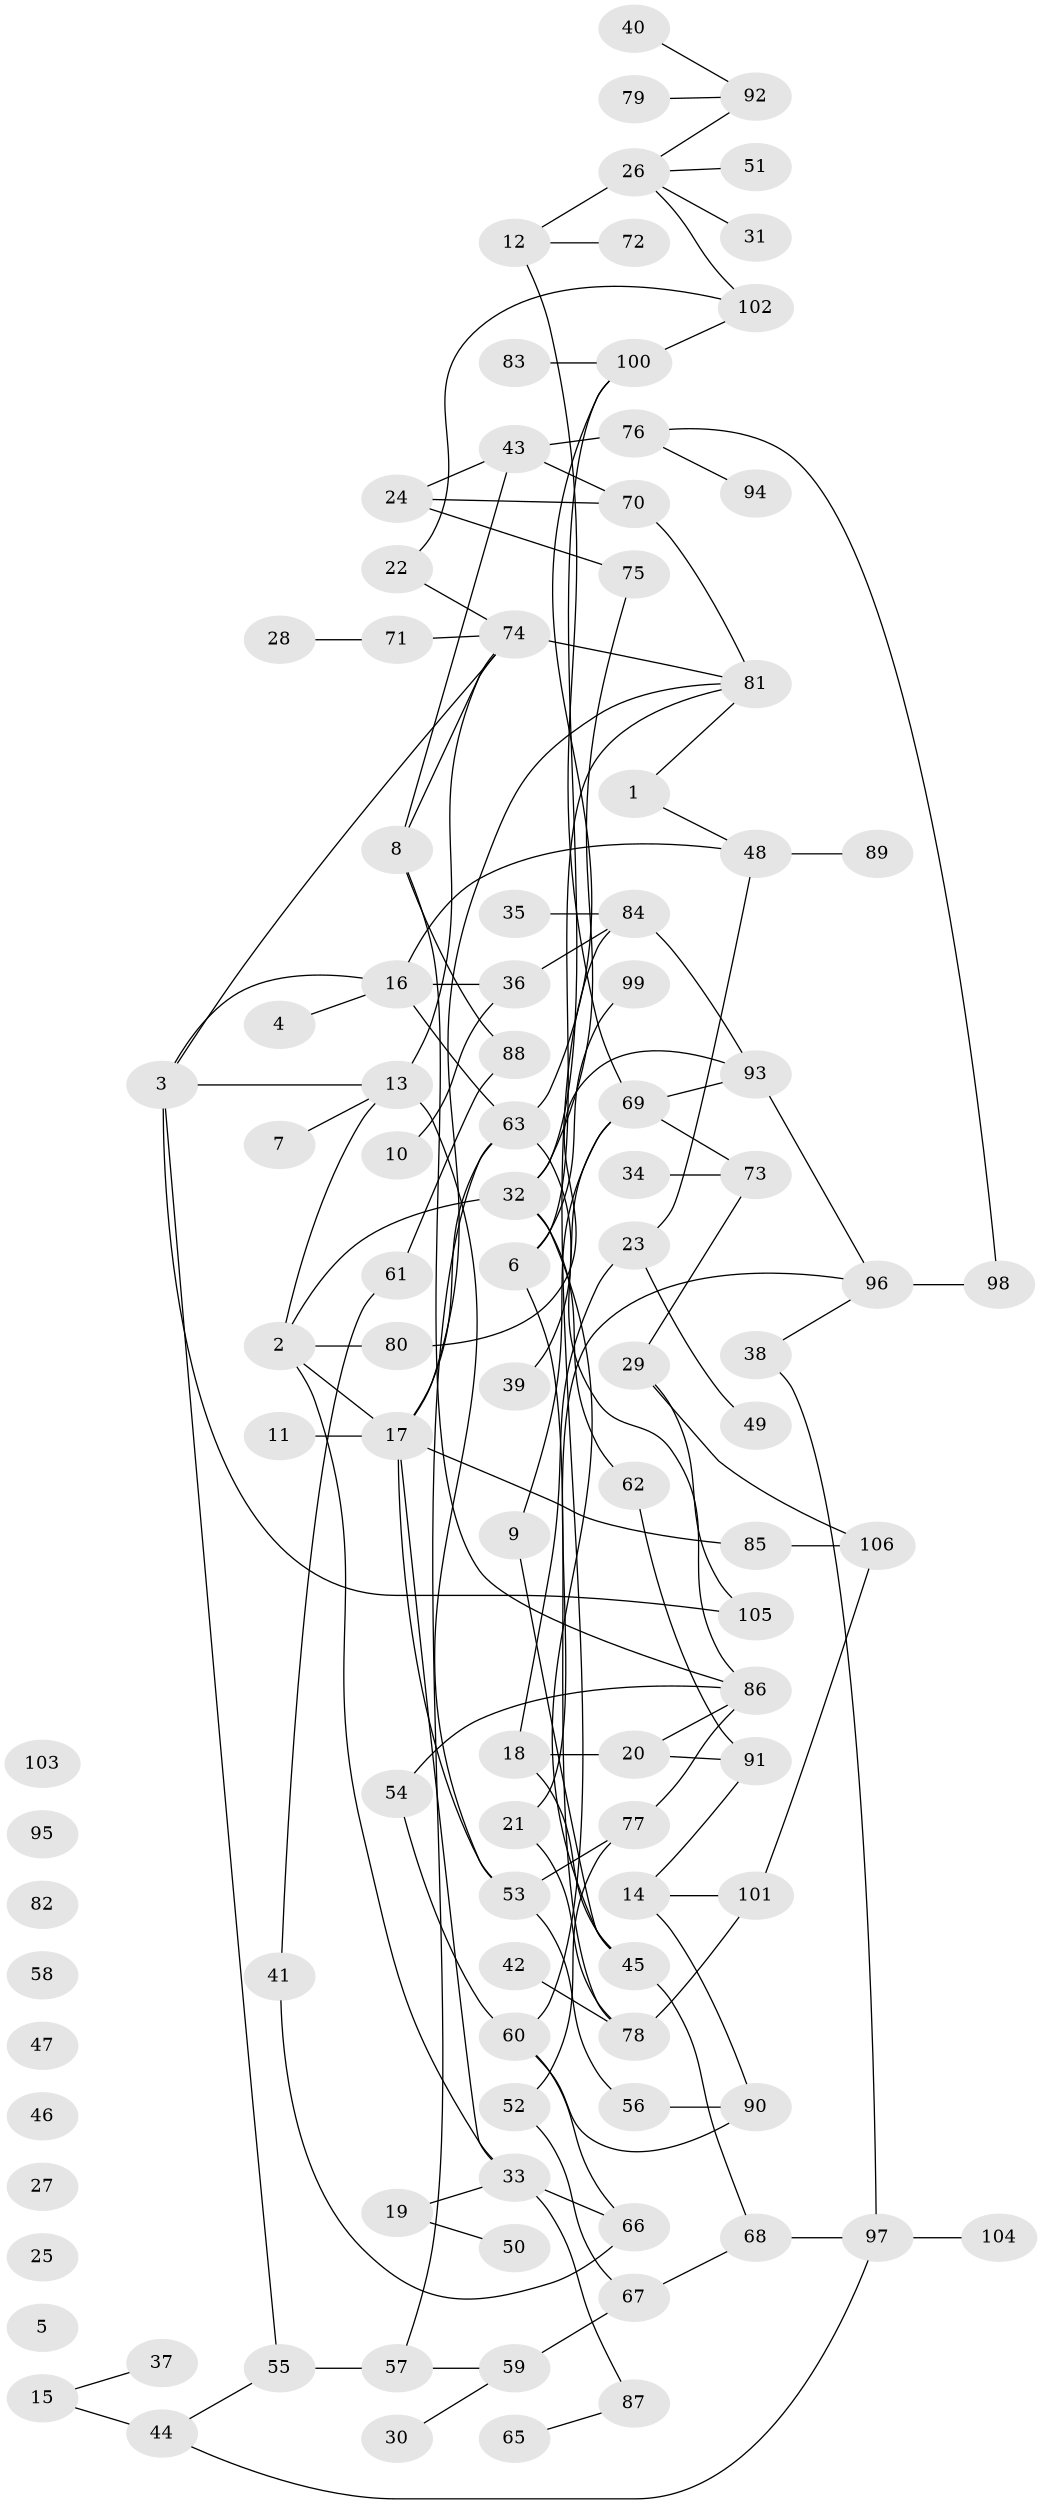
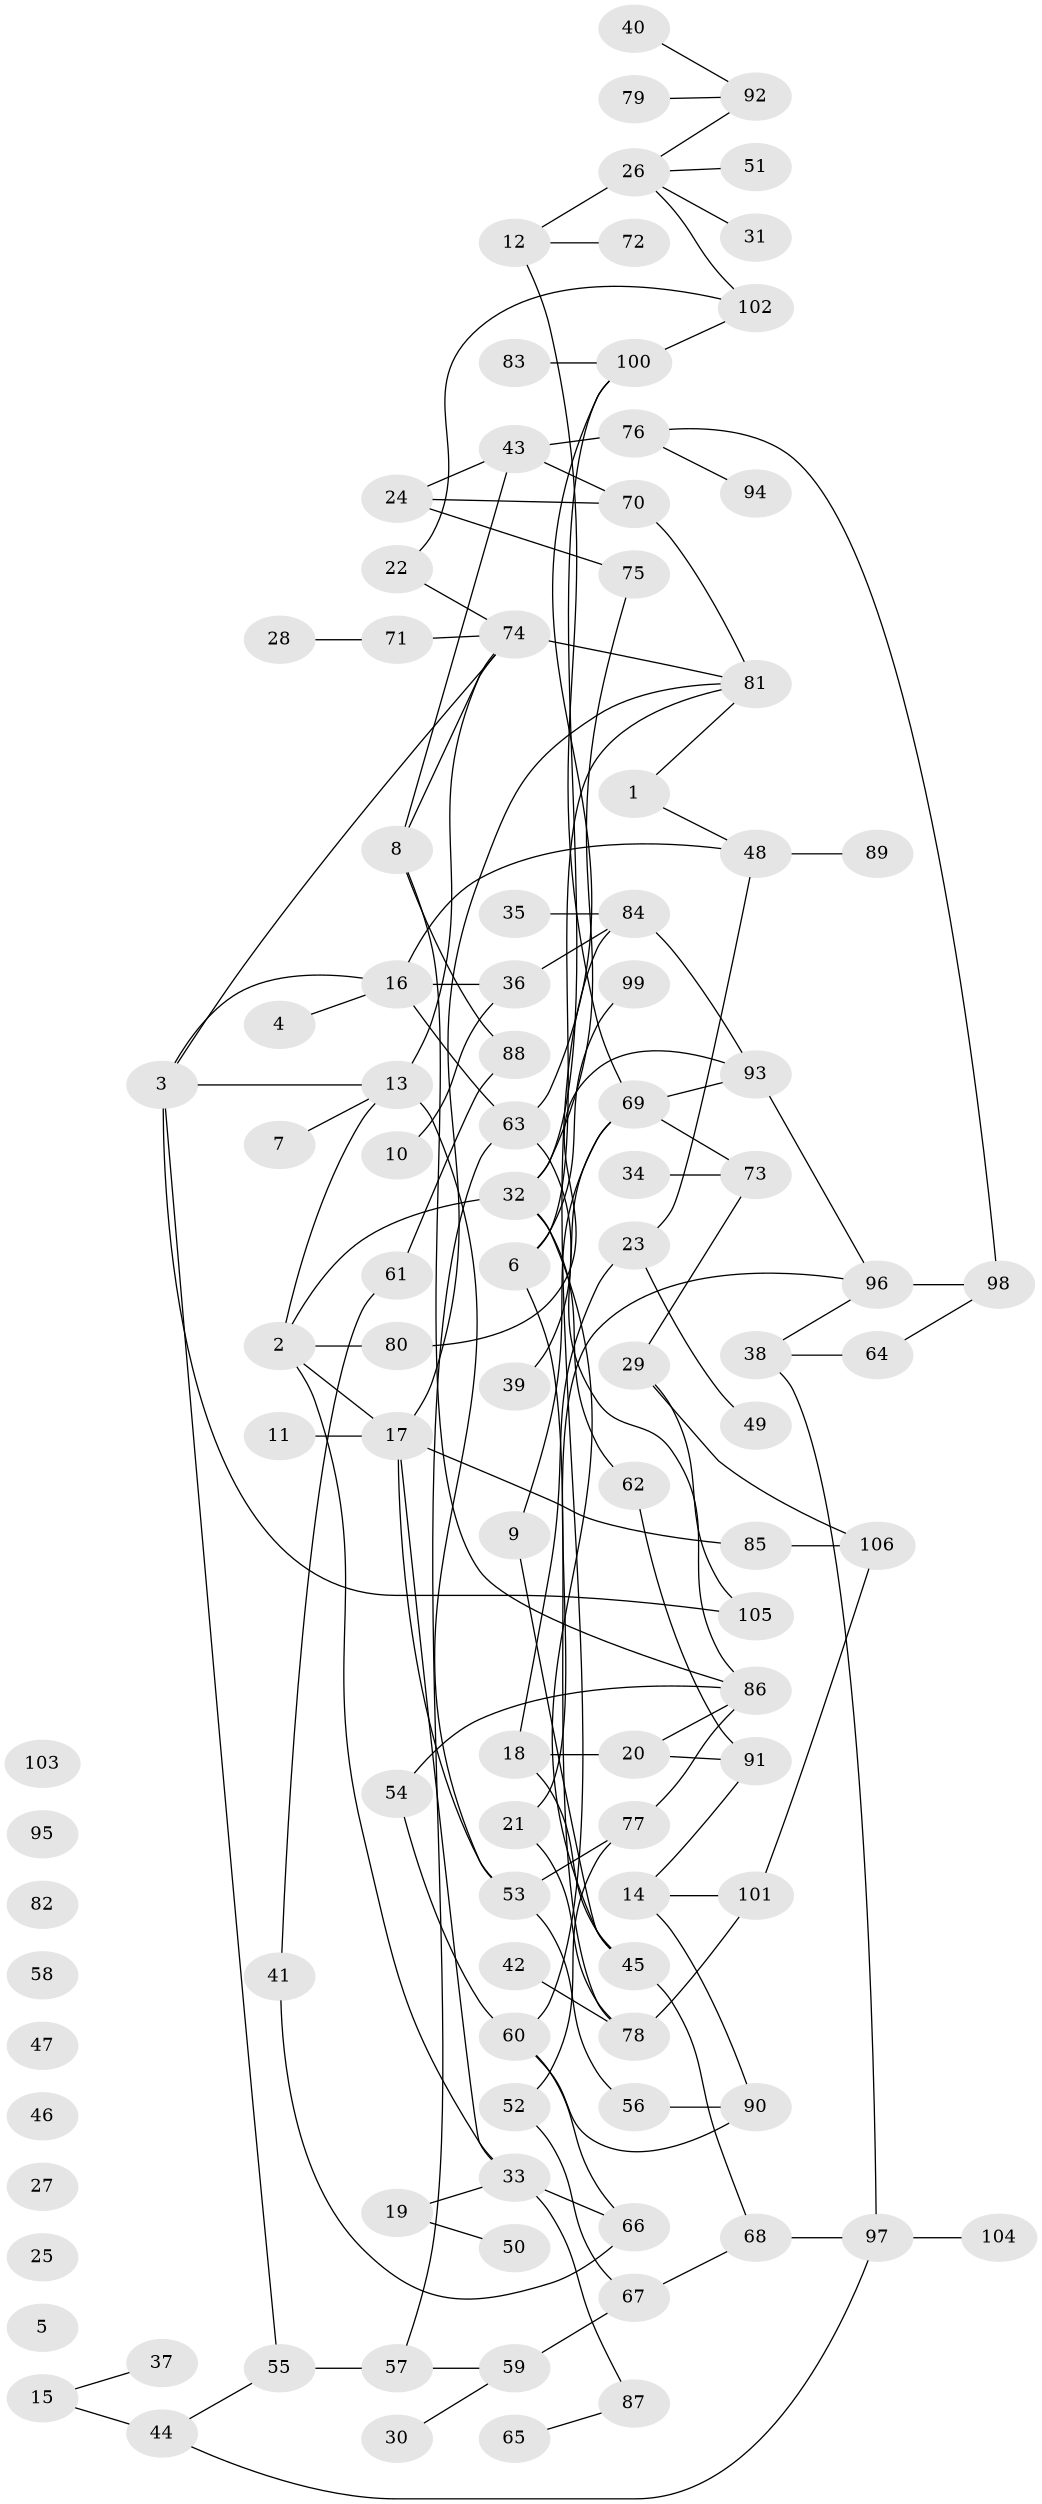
edge "63" -- "17": removed
node "64": added
